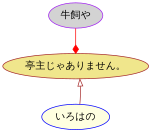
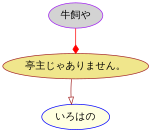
edge "いろはの" -> "亭主じゃありません。": reversed
